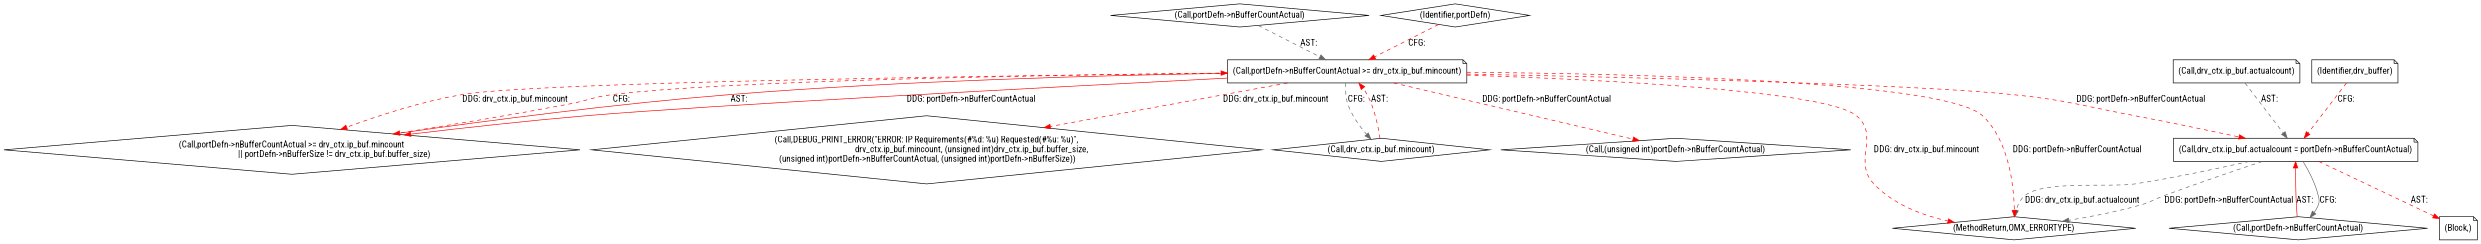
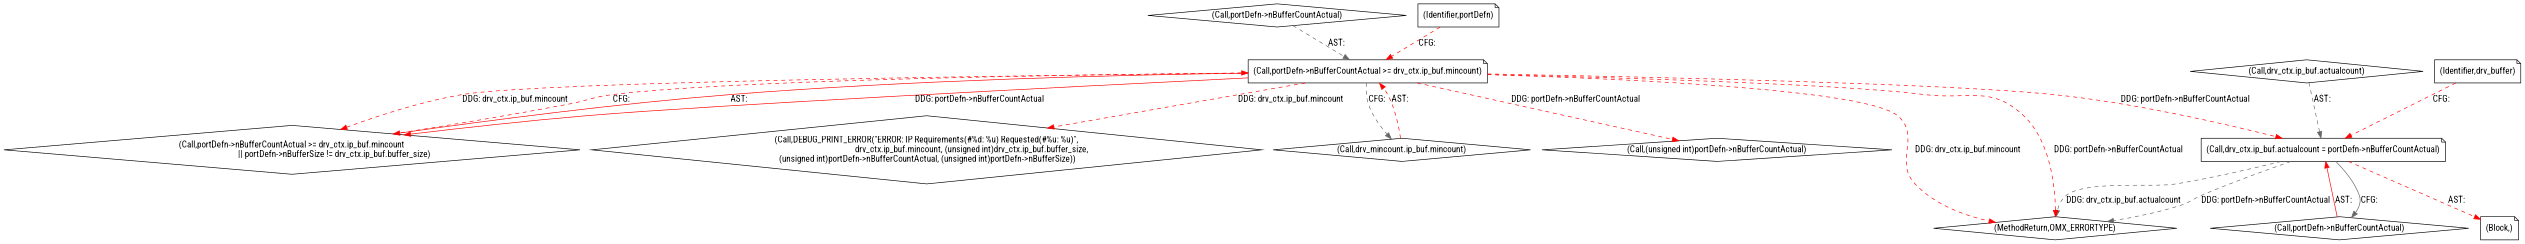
node "(Identifier,portDefn)": shape diamond -> note
node "(Call,drv_ctx.ip_buf.actualcount)": shape note -> diamond
node "(Call,drv_ctx.ip_buf.mincount)": label "(Call,drv_ctx.ip_buf.mincount)" -> "(Call,drv_mincount.ip_buf.mincount)"
